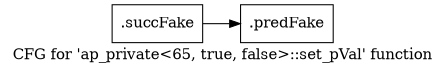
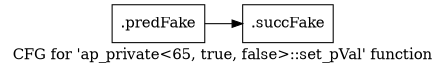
edge ".succFake" -> ".predFake": reversed
